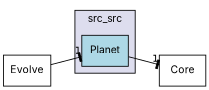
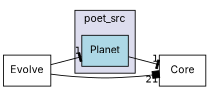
cluster "src_src": label "src_src" -> "poet_src"
edge "Evolve" -> "Core": added
